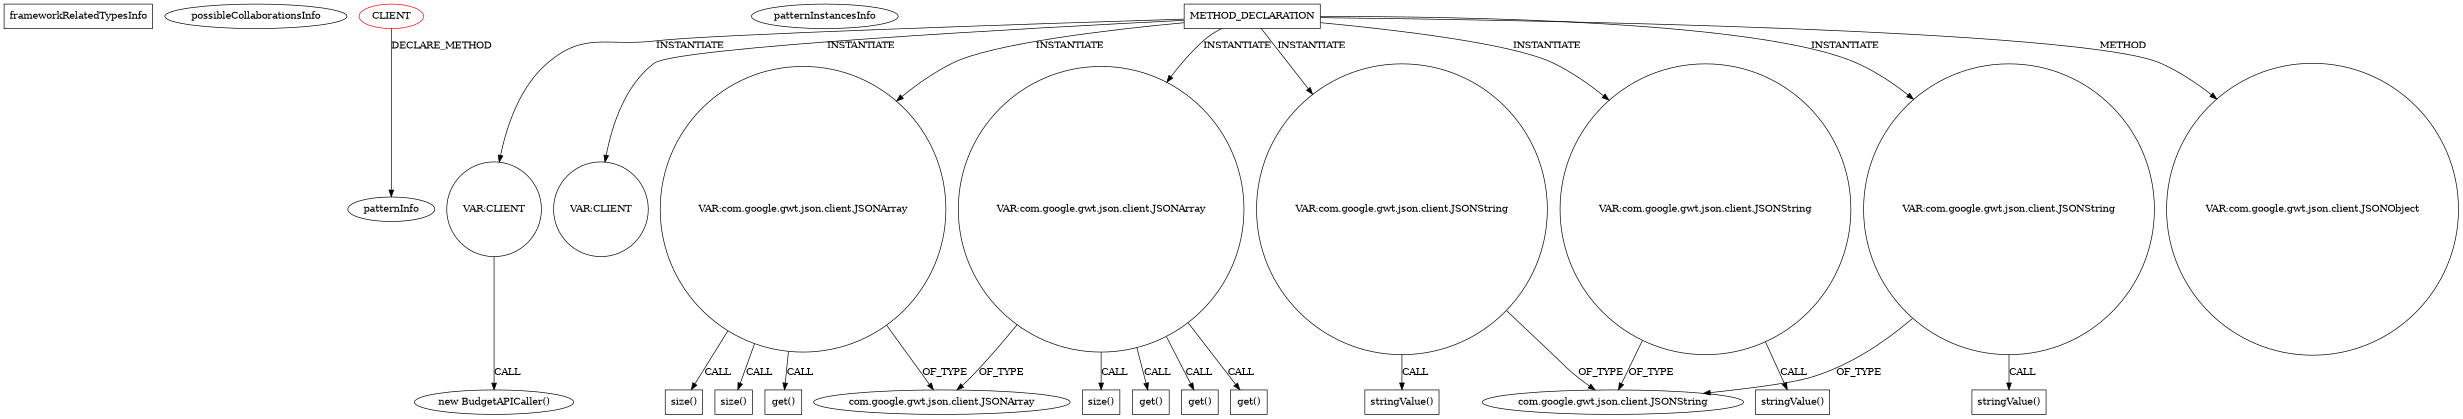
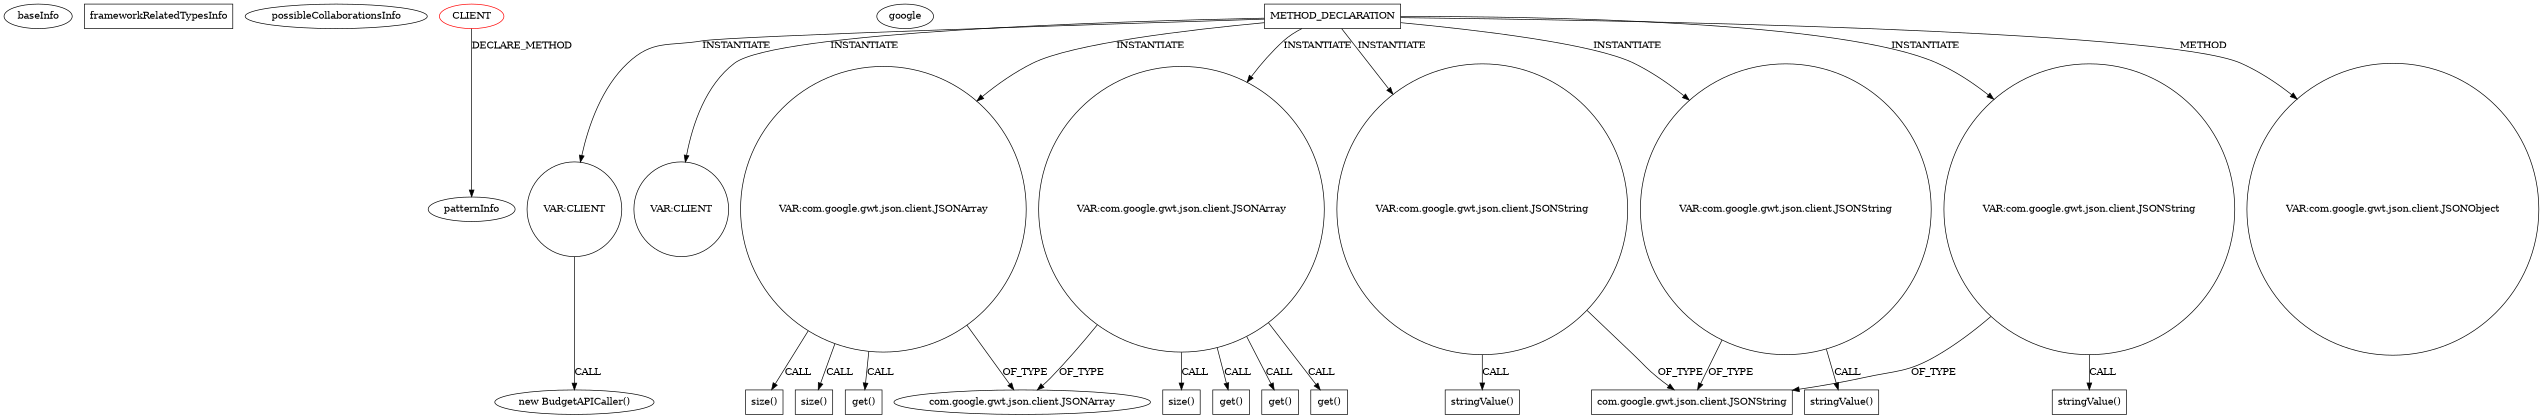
node "baseInfo": added
node "patternInstancesInfo": label "patternInstancesInfo" -> "google"
node "com.google.gwt.json.client.JSONString": shape ellipse -> box
